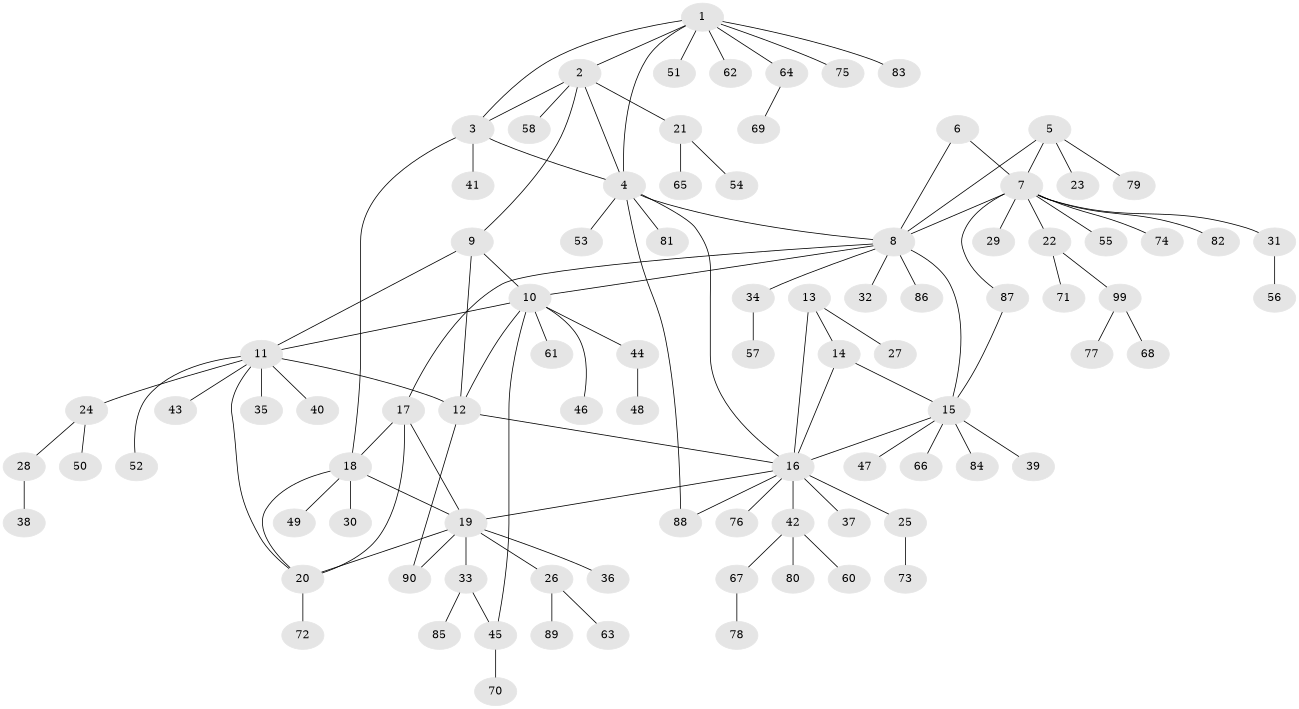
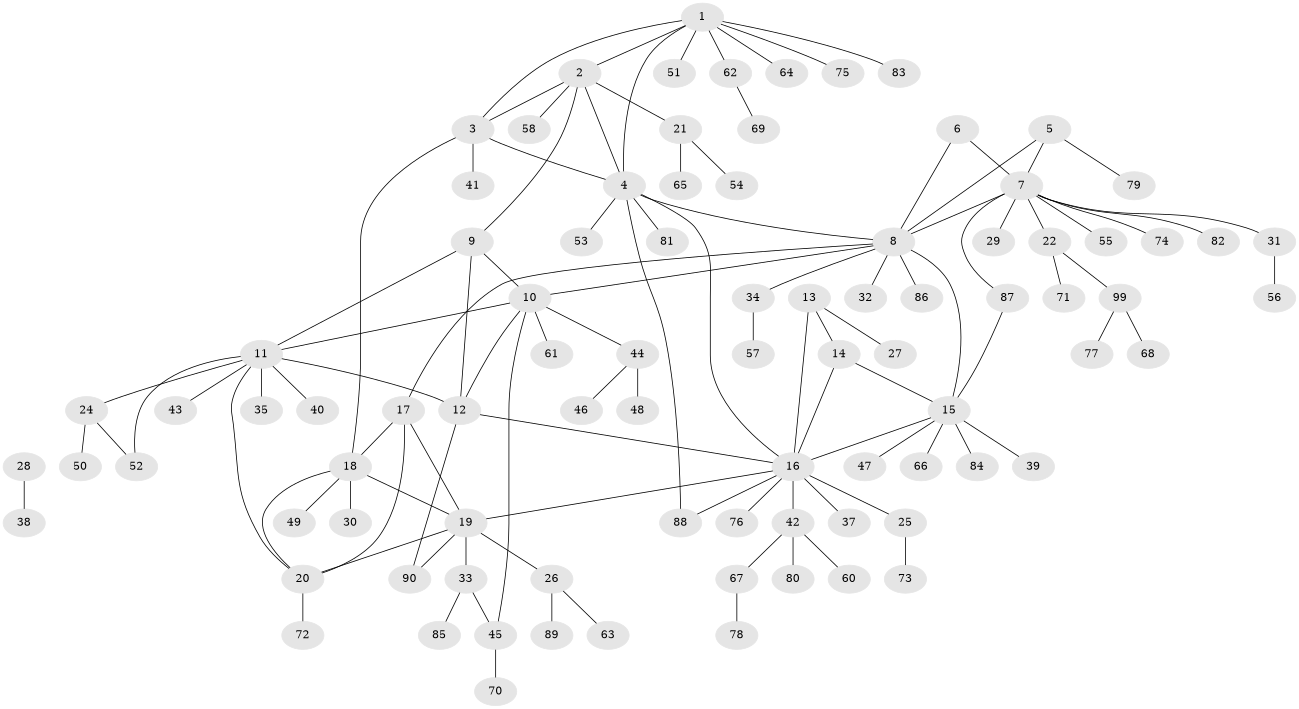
edge "64" -- "69": now "62" -- "69"
node "23": removed
edge "10" -- "46": now "44" -- "46"
edge "24" -- "28": now "24" -- "52"
node "36": removed
